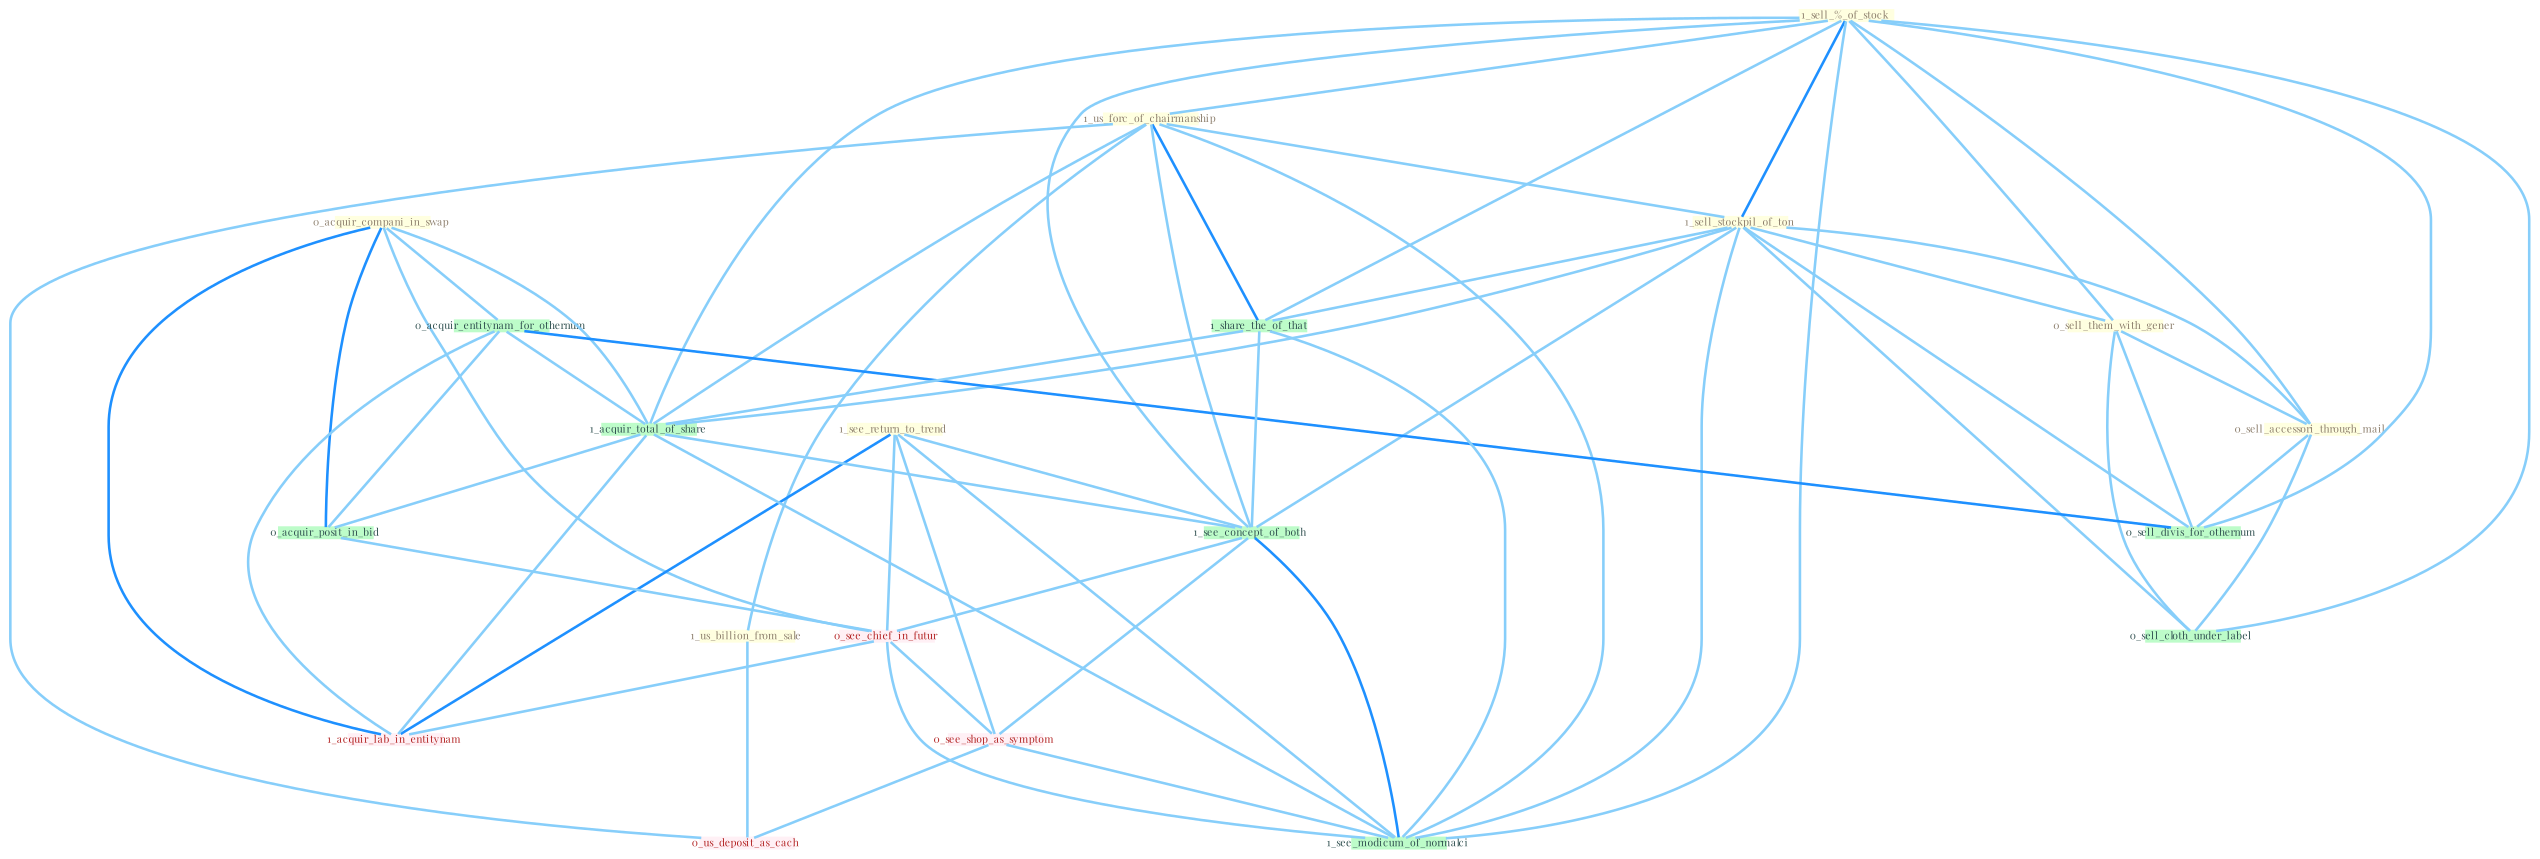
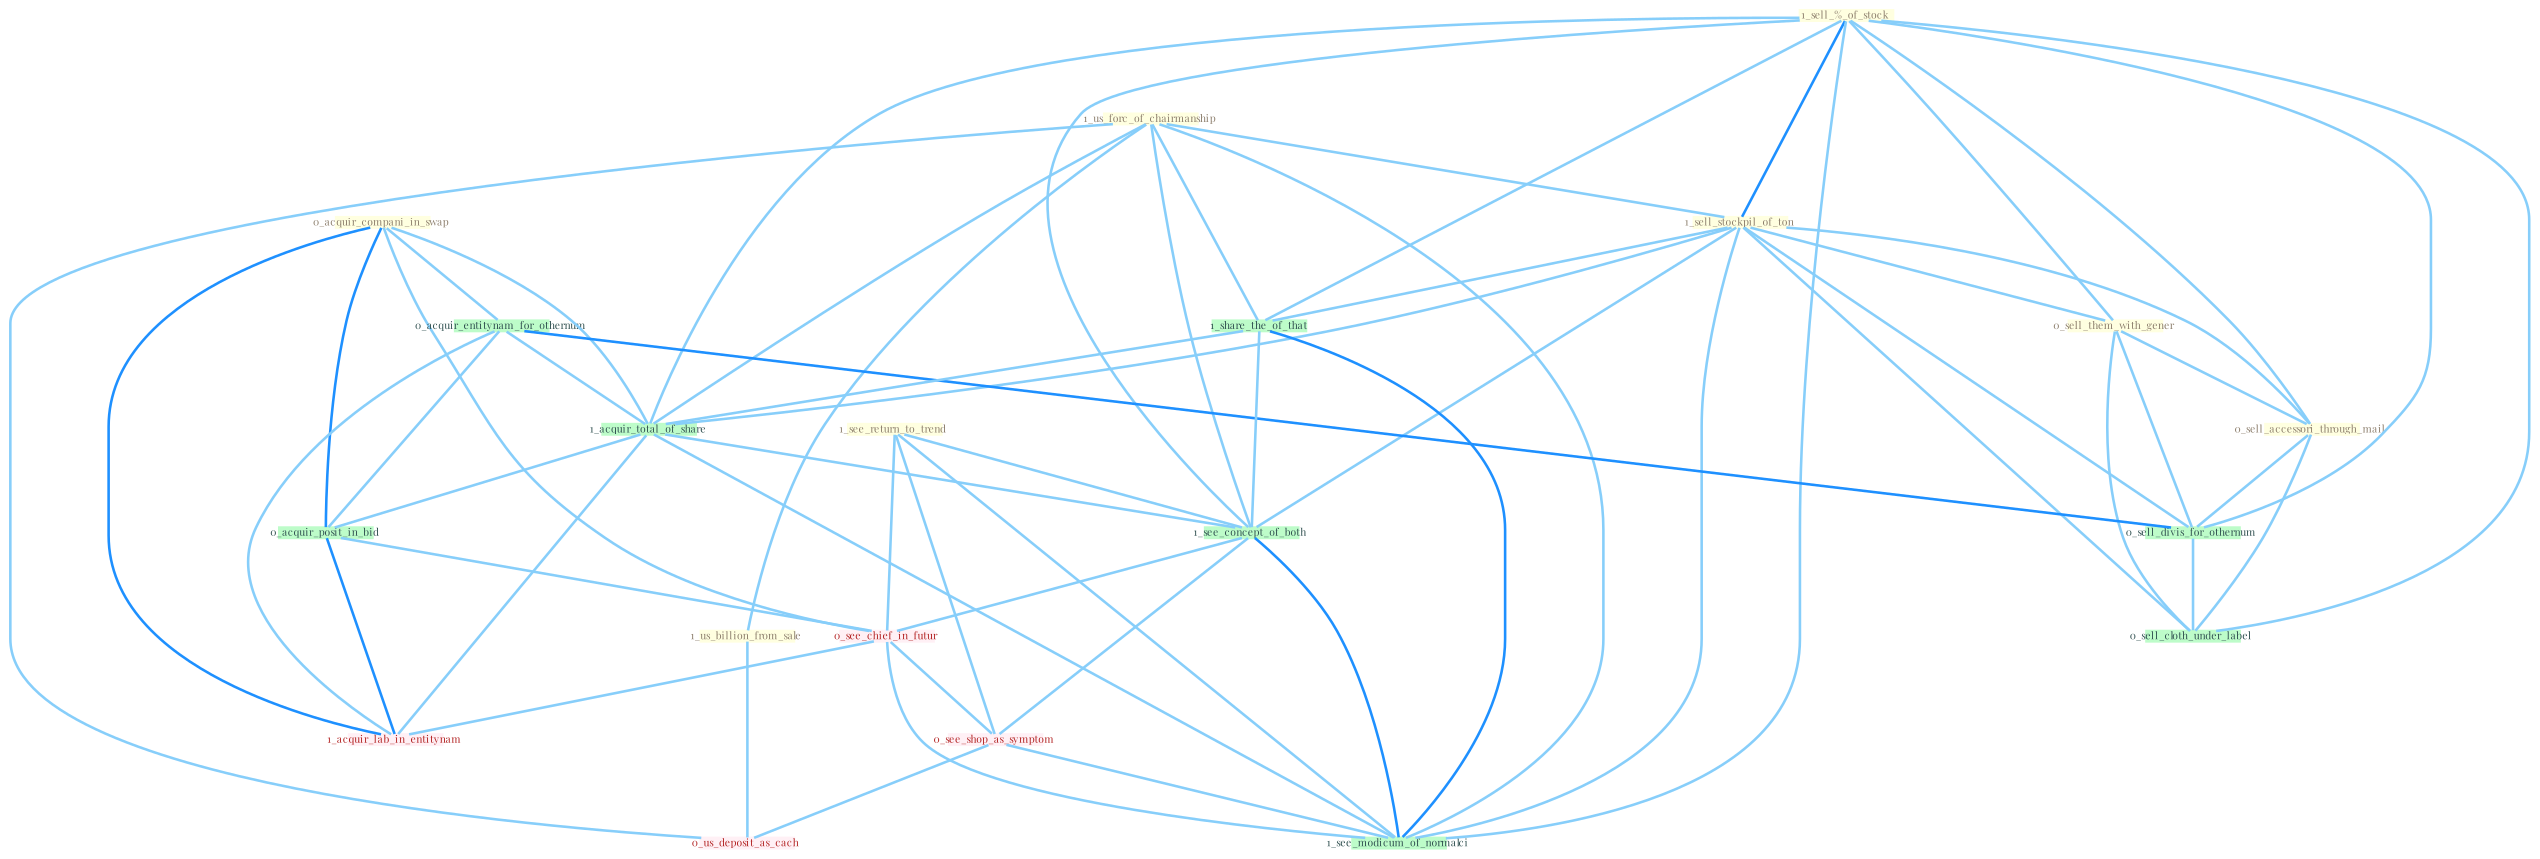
edge "1_sell_%_of_stock" -- "1_us_forc_of_chairmanship": removed
edge "1_us_forc_of_chairmanship" -- "1_share_the_of_that": color #1e90ff -> #87cefa
edge "1_share_the_of_that" -- "1_see_modicum_of_normalci": color #87cefa -> #1e90ff
edge "1_see_return_to_trend" -- "1_acquir_lab_in_entitynam": now "0_acquir_posit_in_bid" -- "1_acquir_lab_in_entitynam"
edge "0_sell_divis_for_othernum" -- "0_sell_cloth_under_label": added
